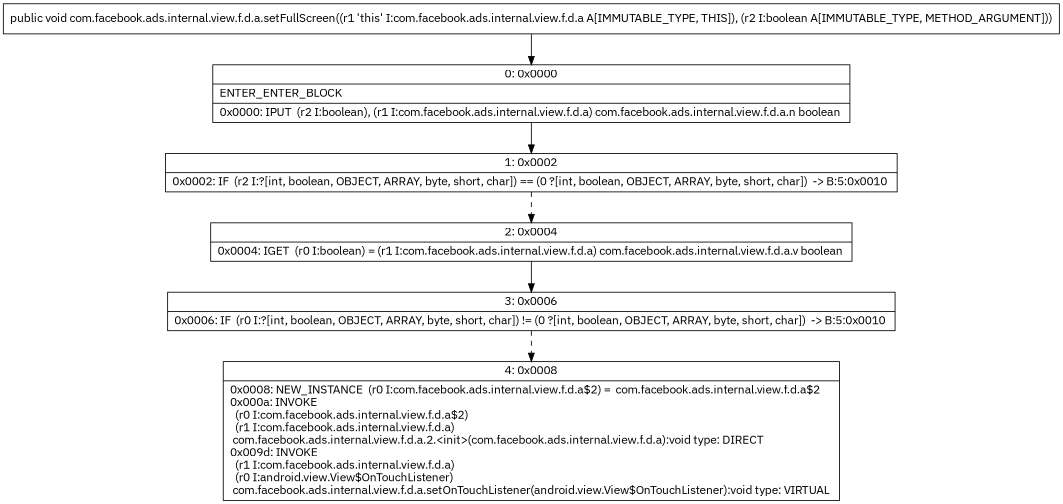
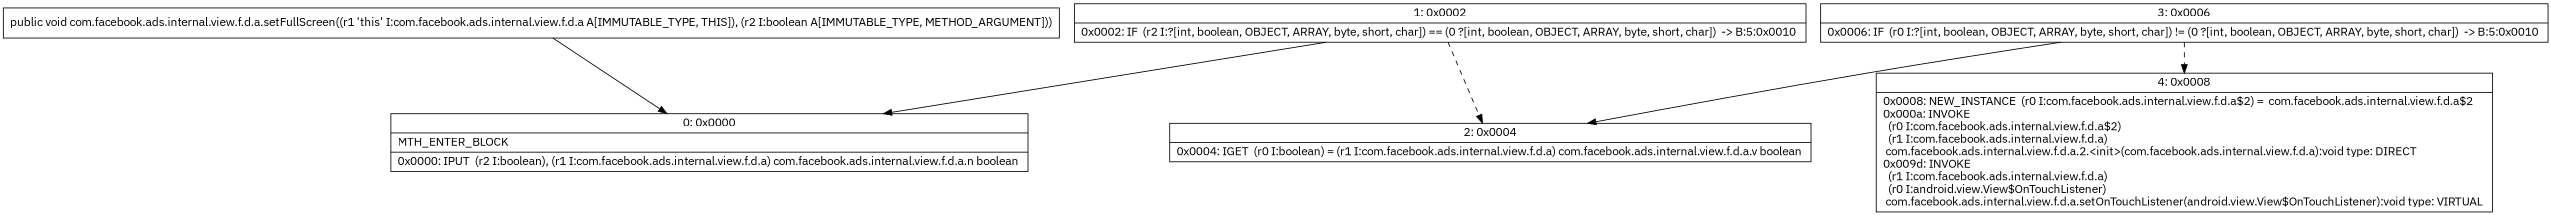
node "0: 0x0000": text "ENTER_ENTER_BLOCK" -> "MTH_ENTER_BLOCK"
edge "0: 0x0000" -> "1: 0x0002": reversed
edge "2: 0x0004" -> "3: 0x0006": reversed
